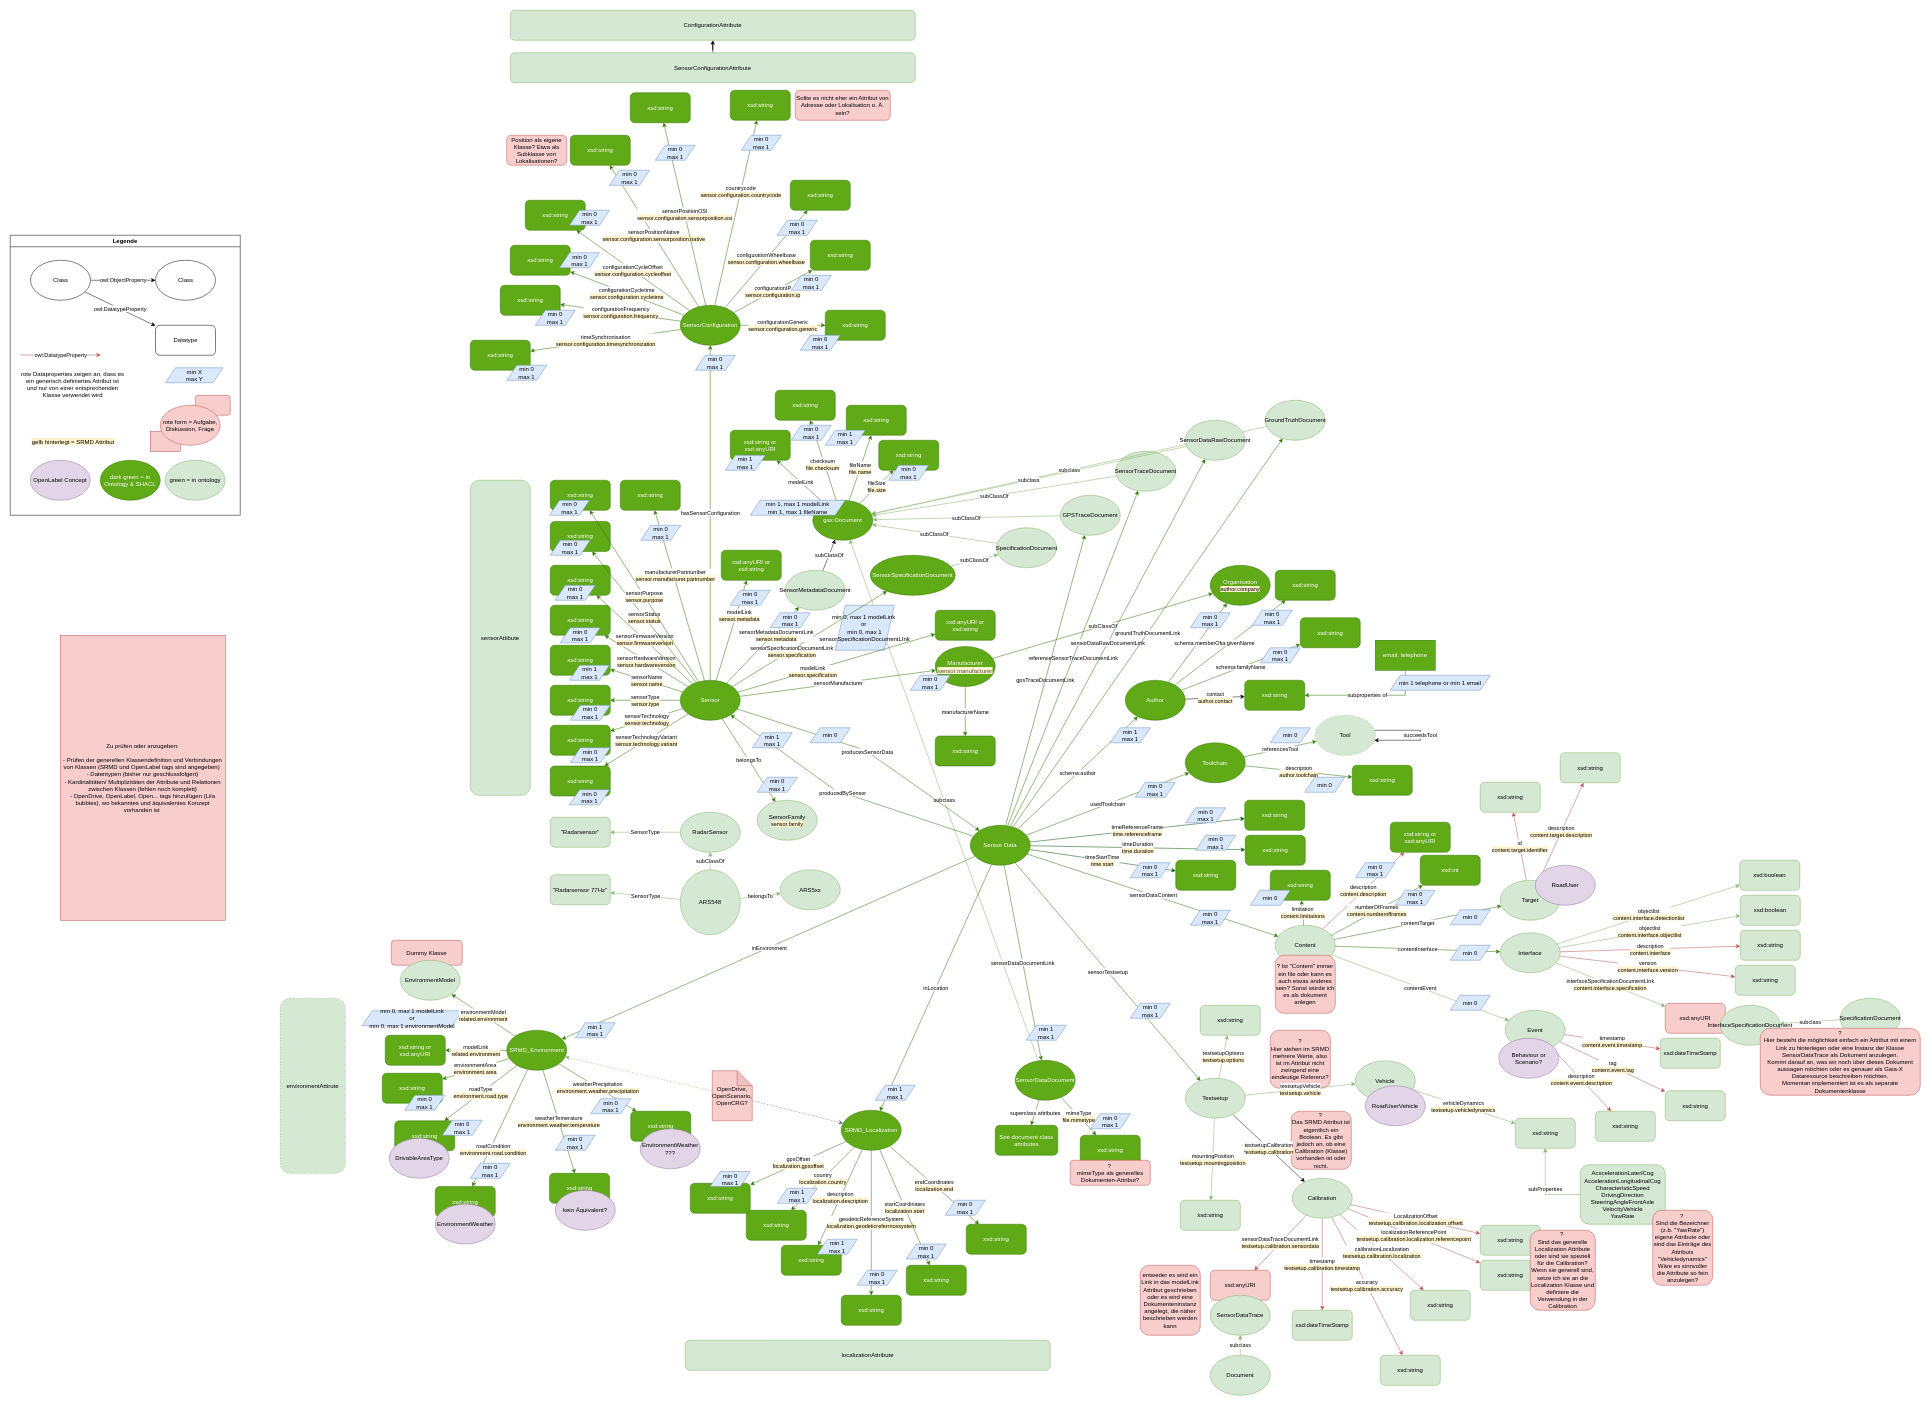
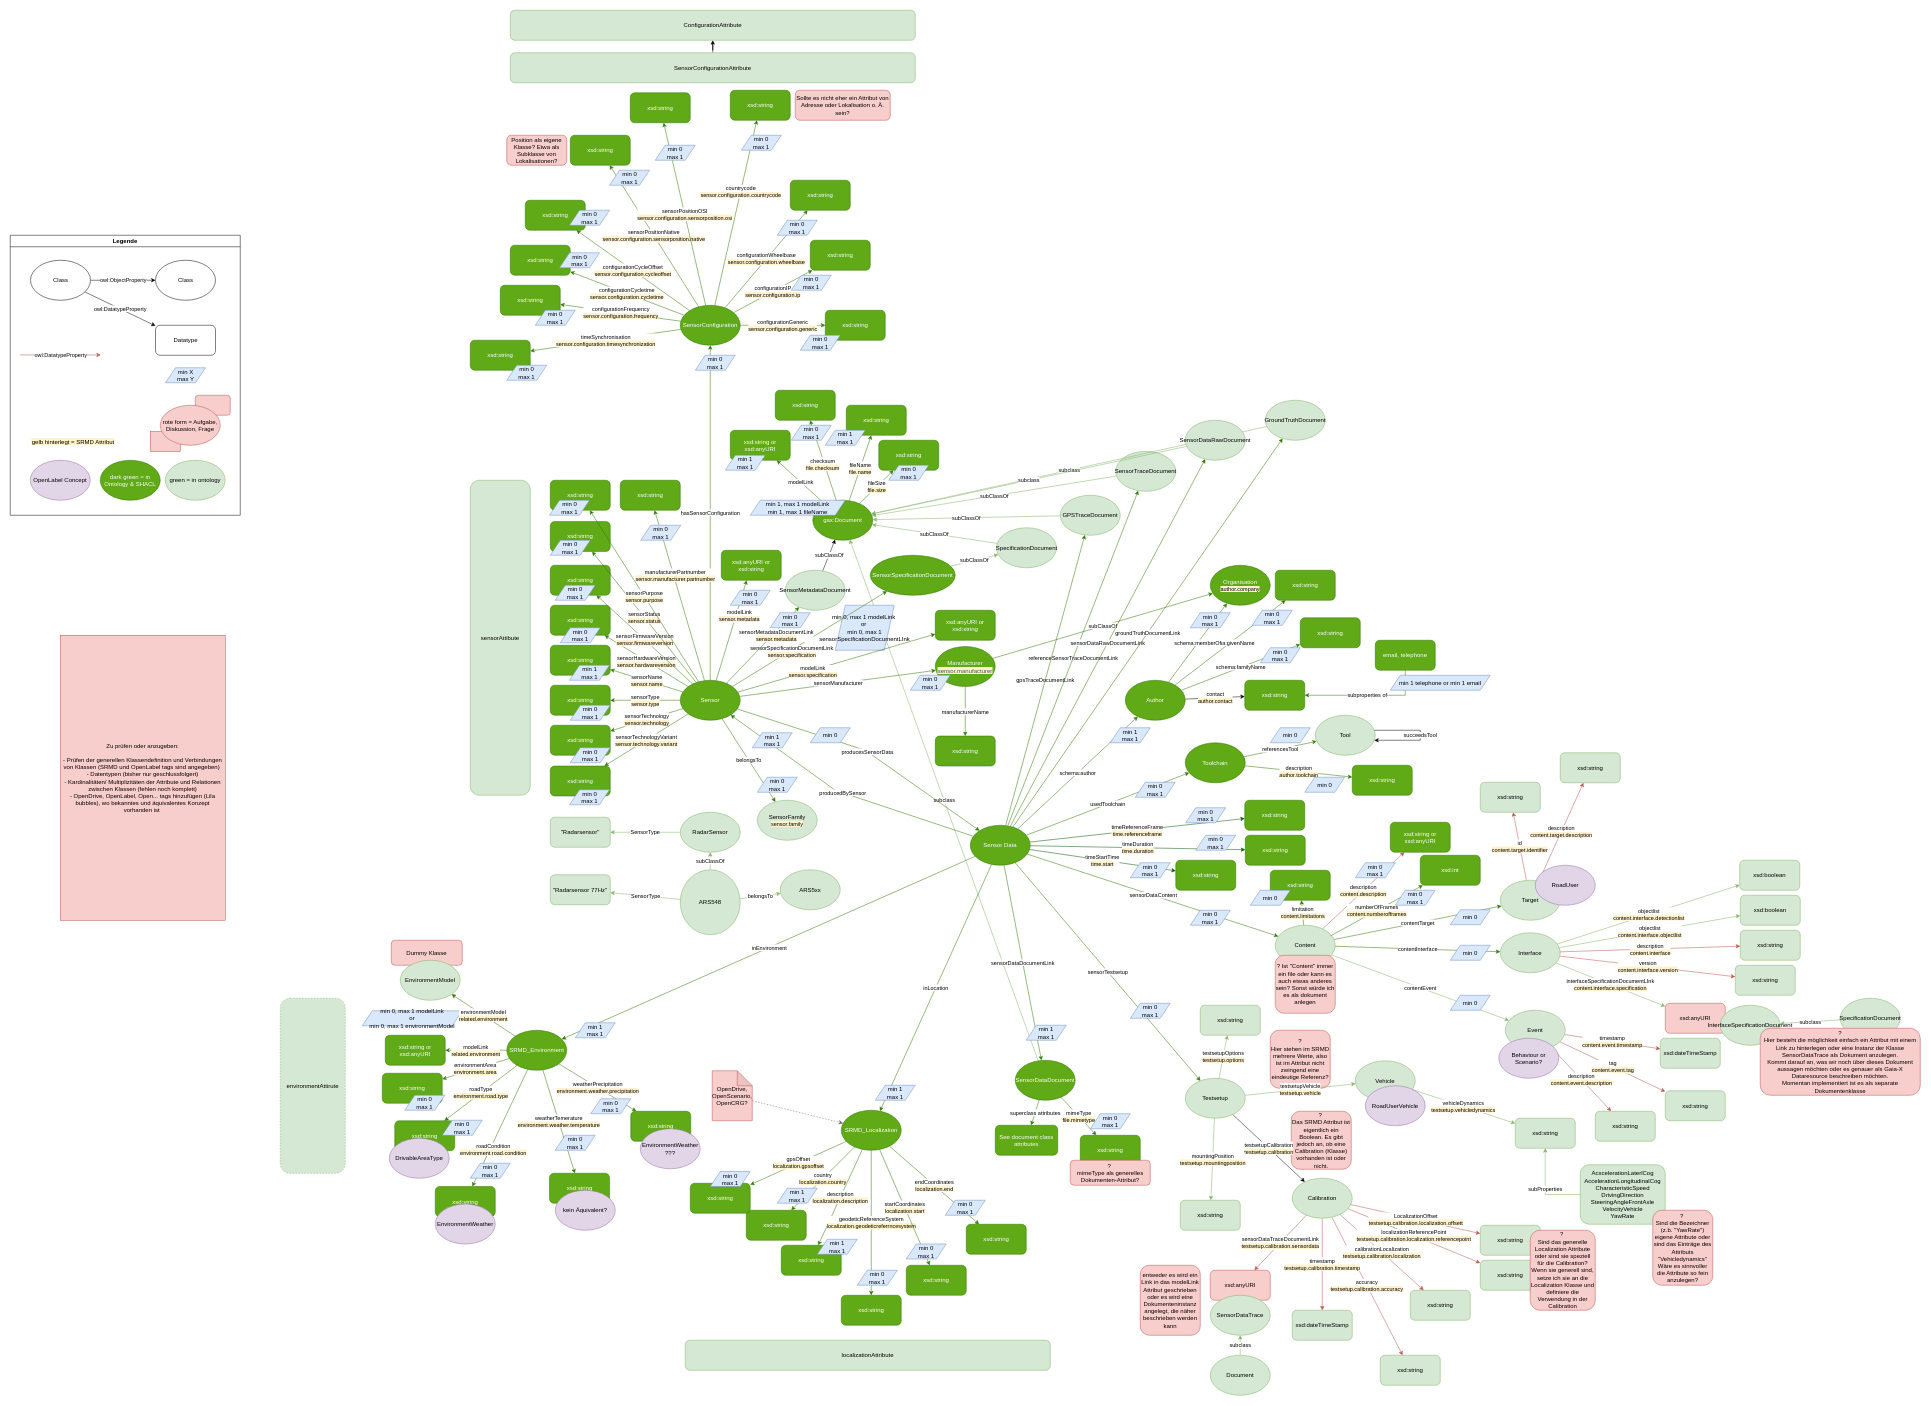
node "min X max Y": size 58x15 -> 40x15
node "rote Dataproperties zeigen an, dass es ein generisch definiertes Attribut ist und nur von einer entsprechenden Klasse verwendet wird": removed
node "email, telephone": shape rectangle -> rounded rectangle
node "Tool": style dashed -> solid
edge "OpenDrive, OpenScenario, OpenCRG?" -> "SRMD_Environment": removed
